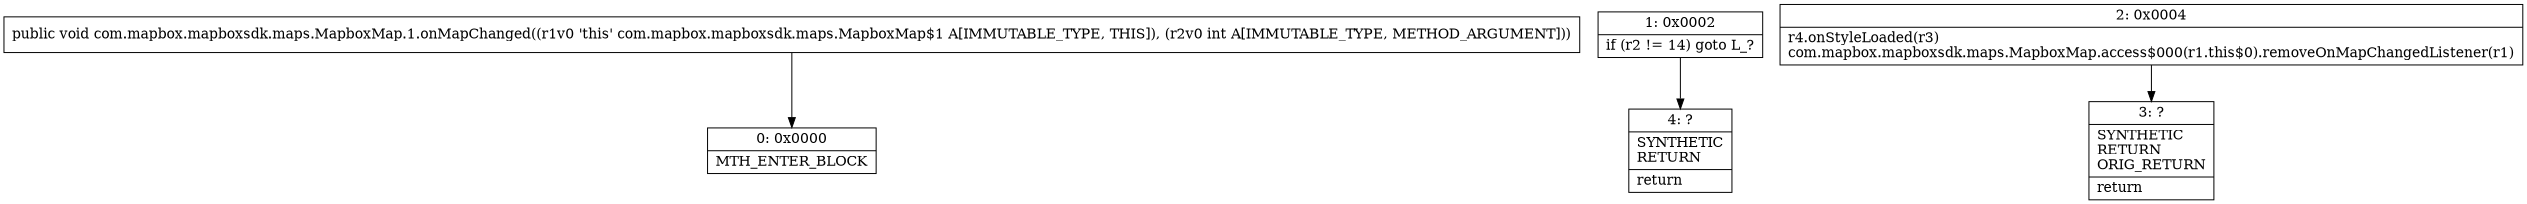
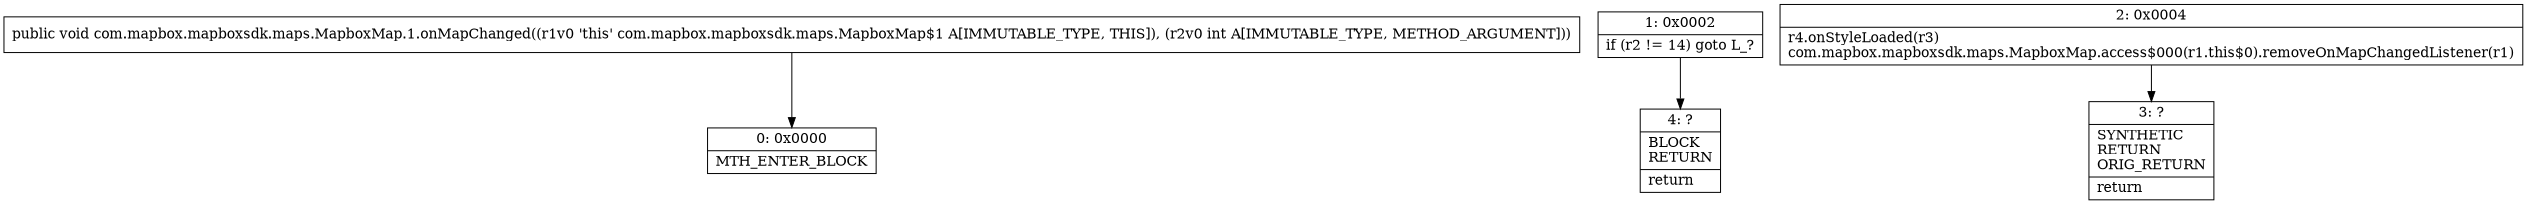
node "4: ?": text "SYNTHETIC" -> "BLOCK"
